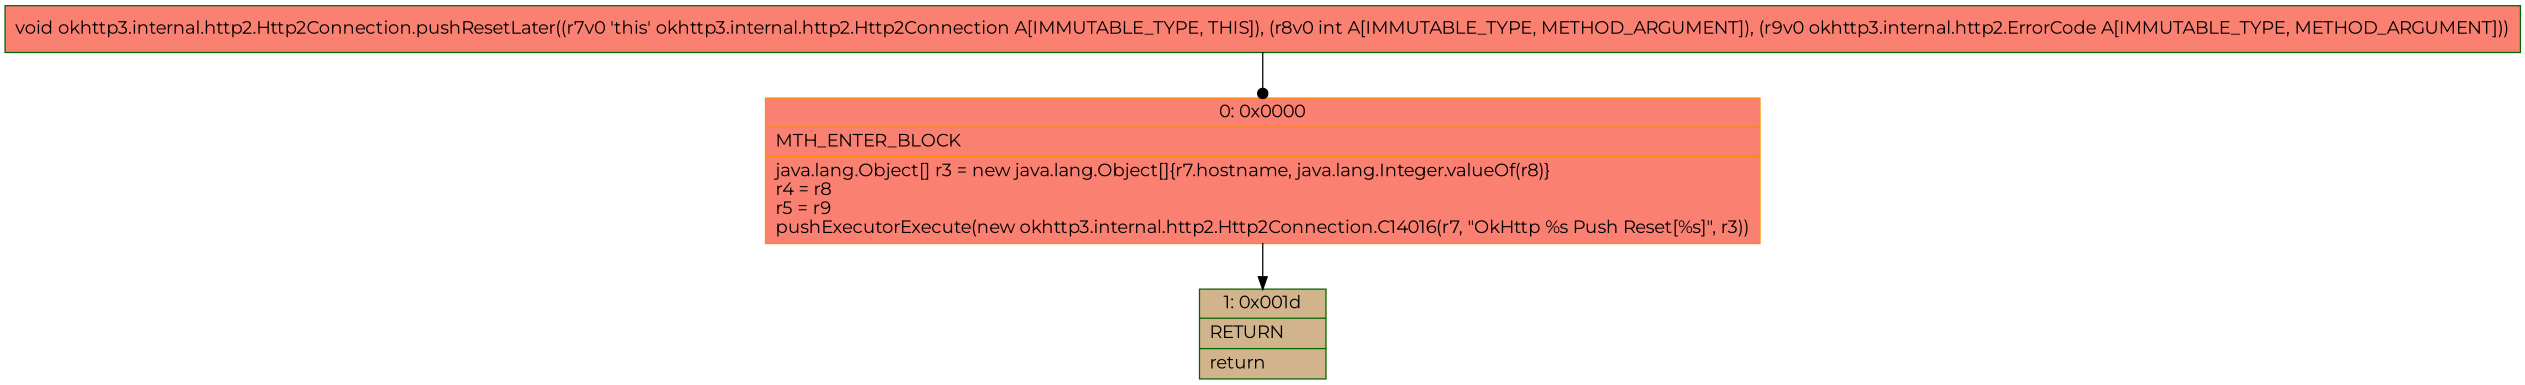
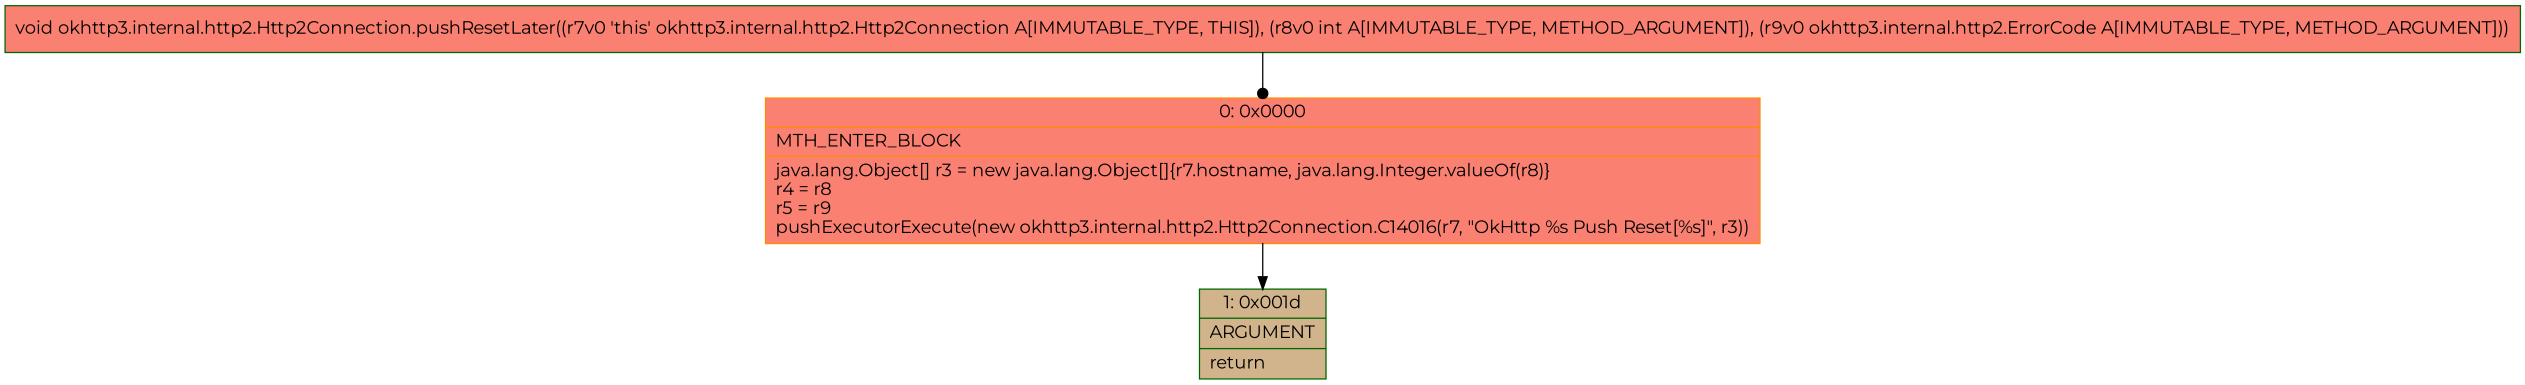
node "1: 0x001d": text "RETURN" -> "ARGUMENT"
